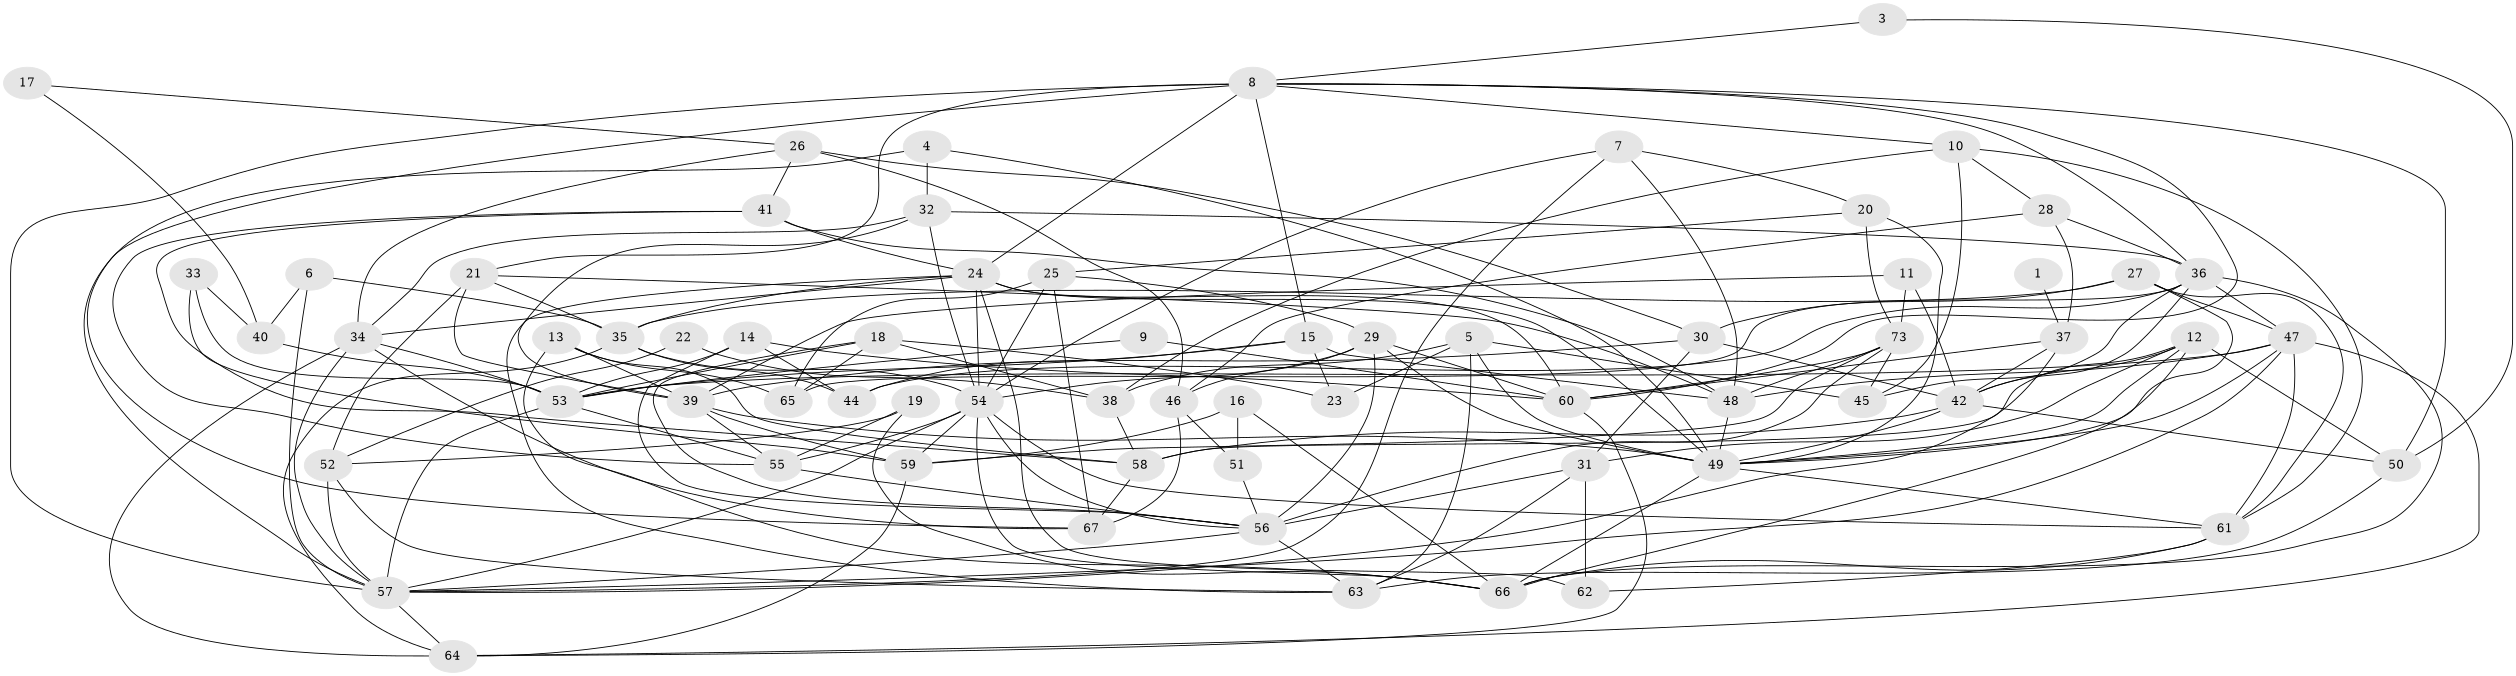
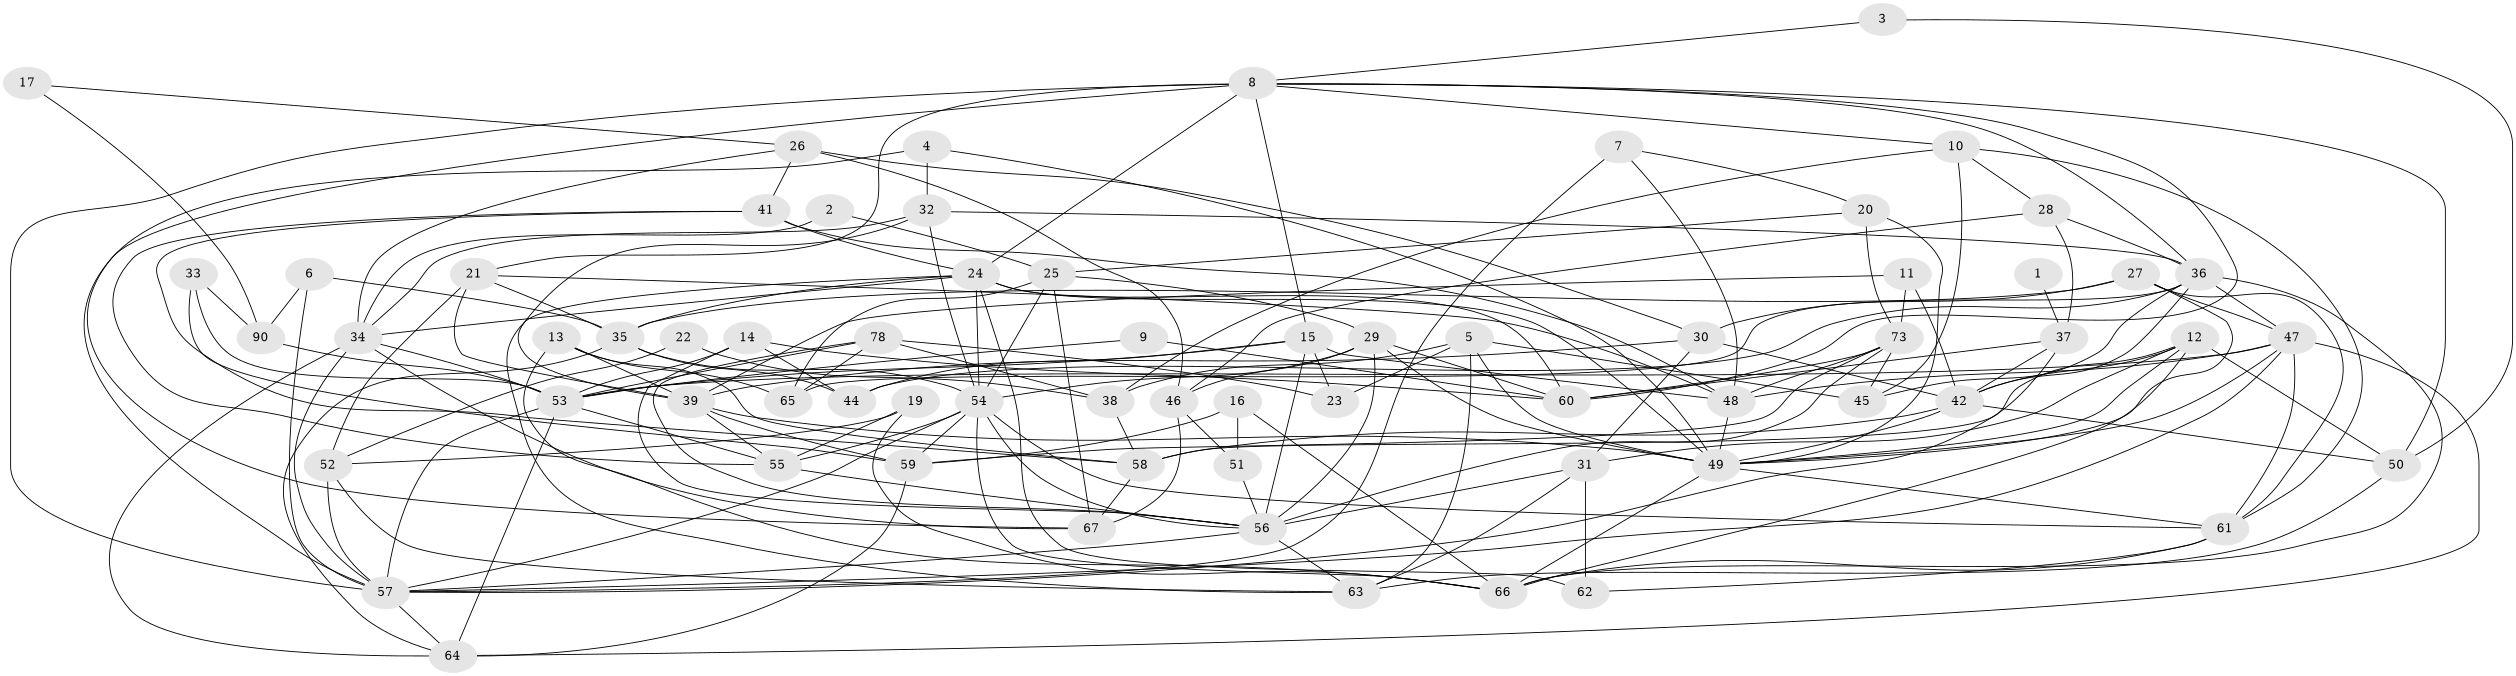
node "2": added
edge "7" -- "54": removed
node "40": label "40" -> "90"
node "18": label "18" -> "78"
edge "15" -- "56": added
edge "60" -- "64": now "53" -- "64"
